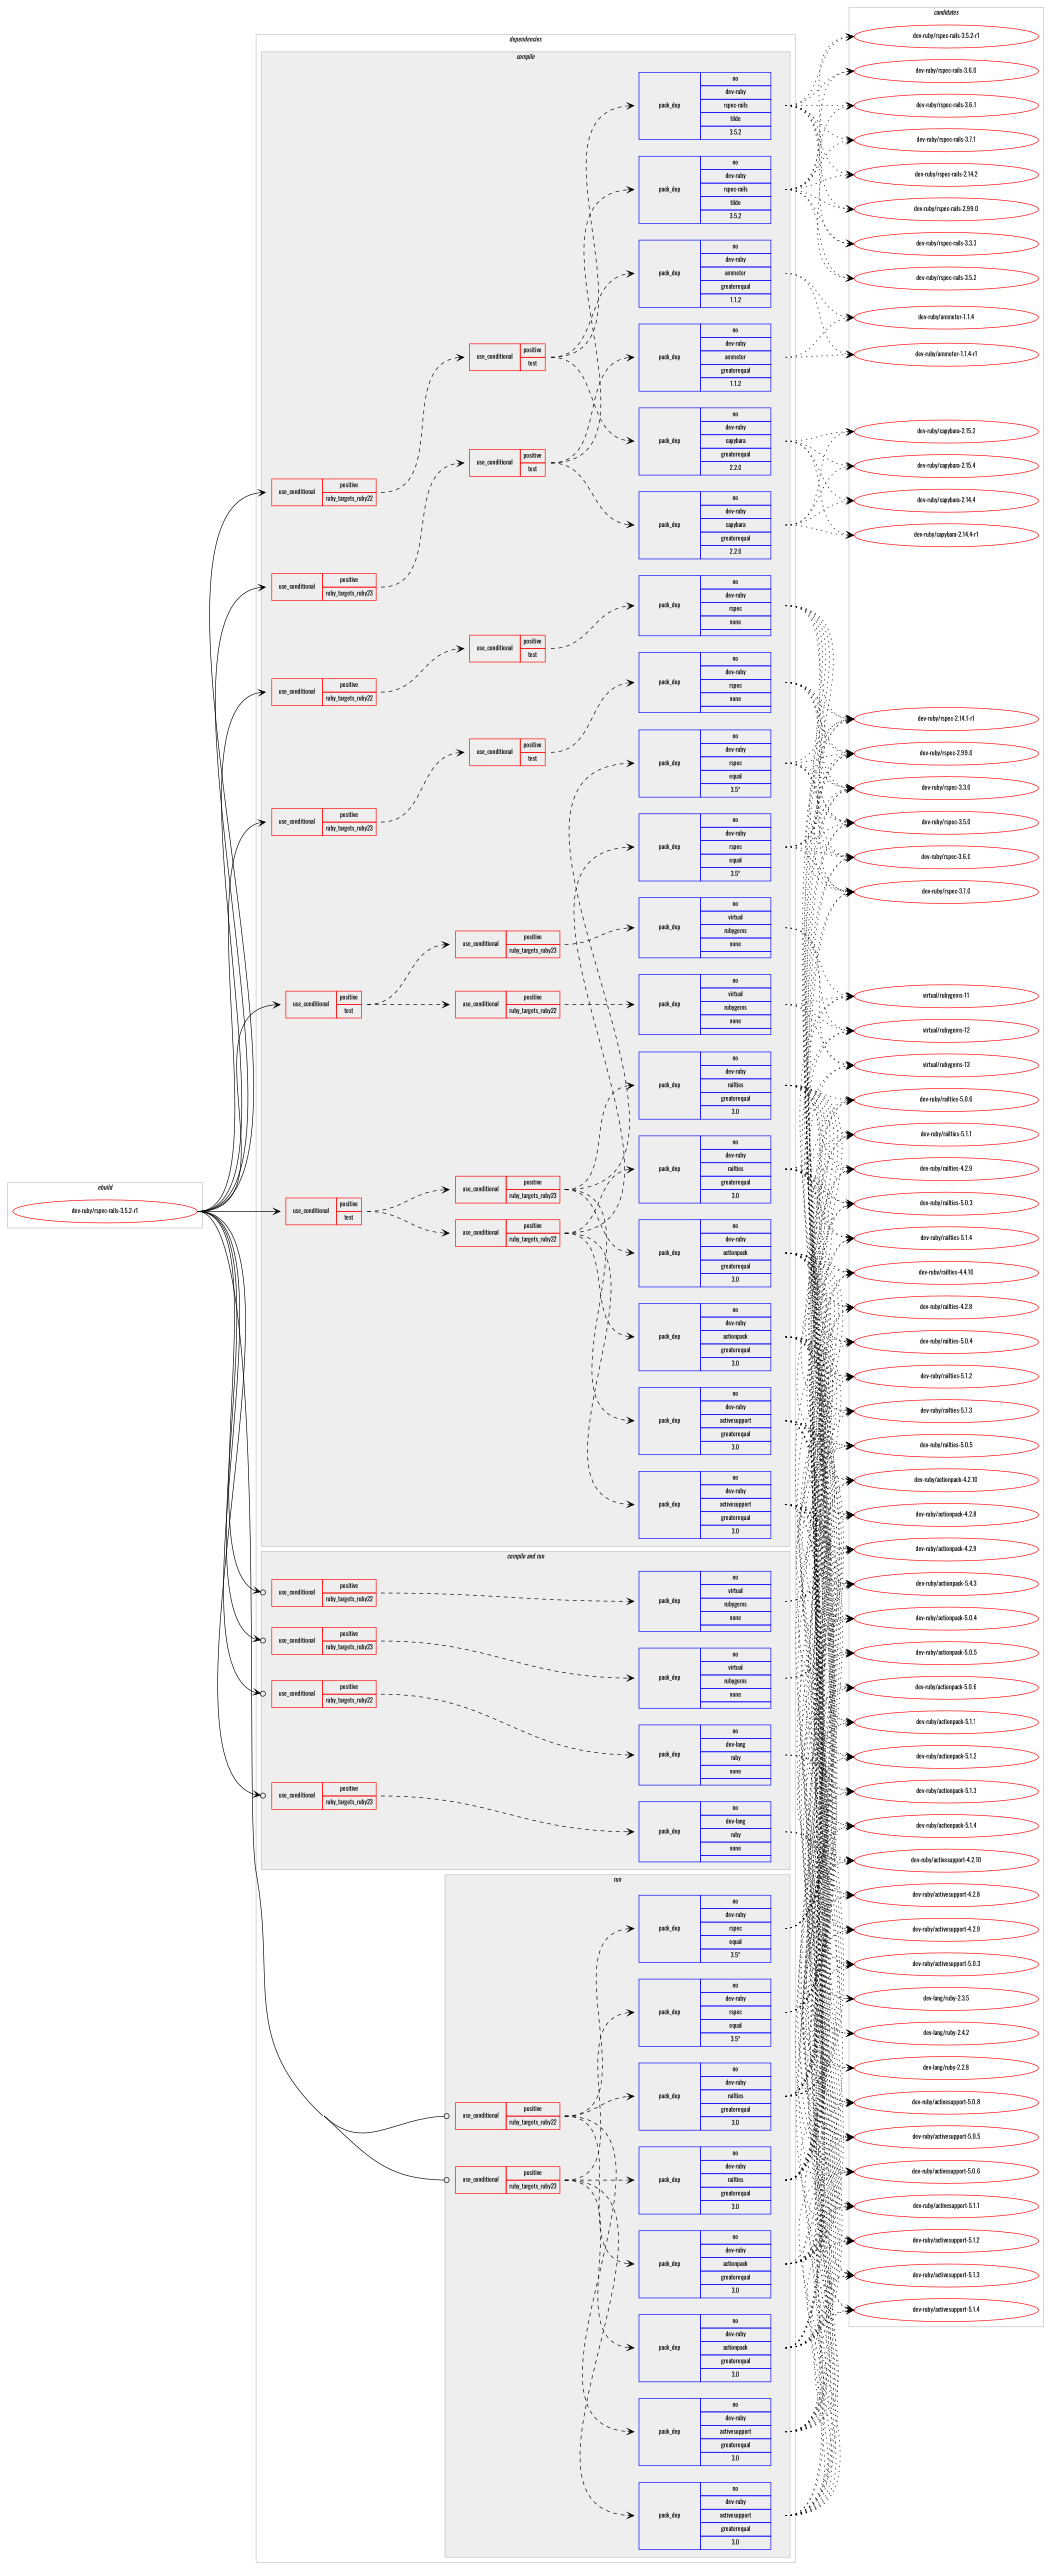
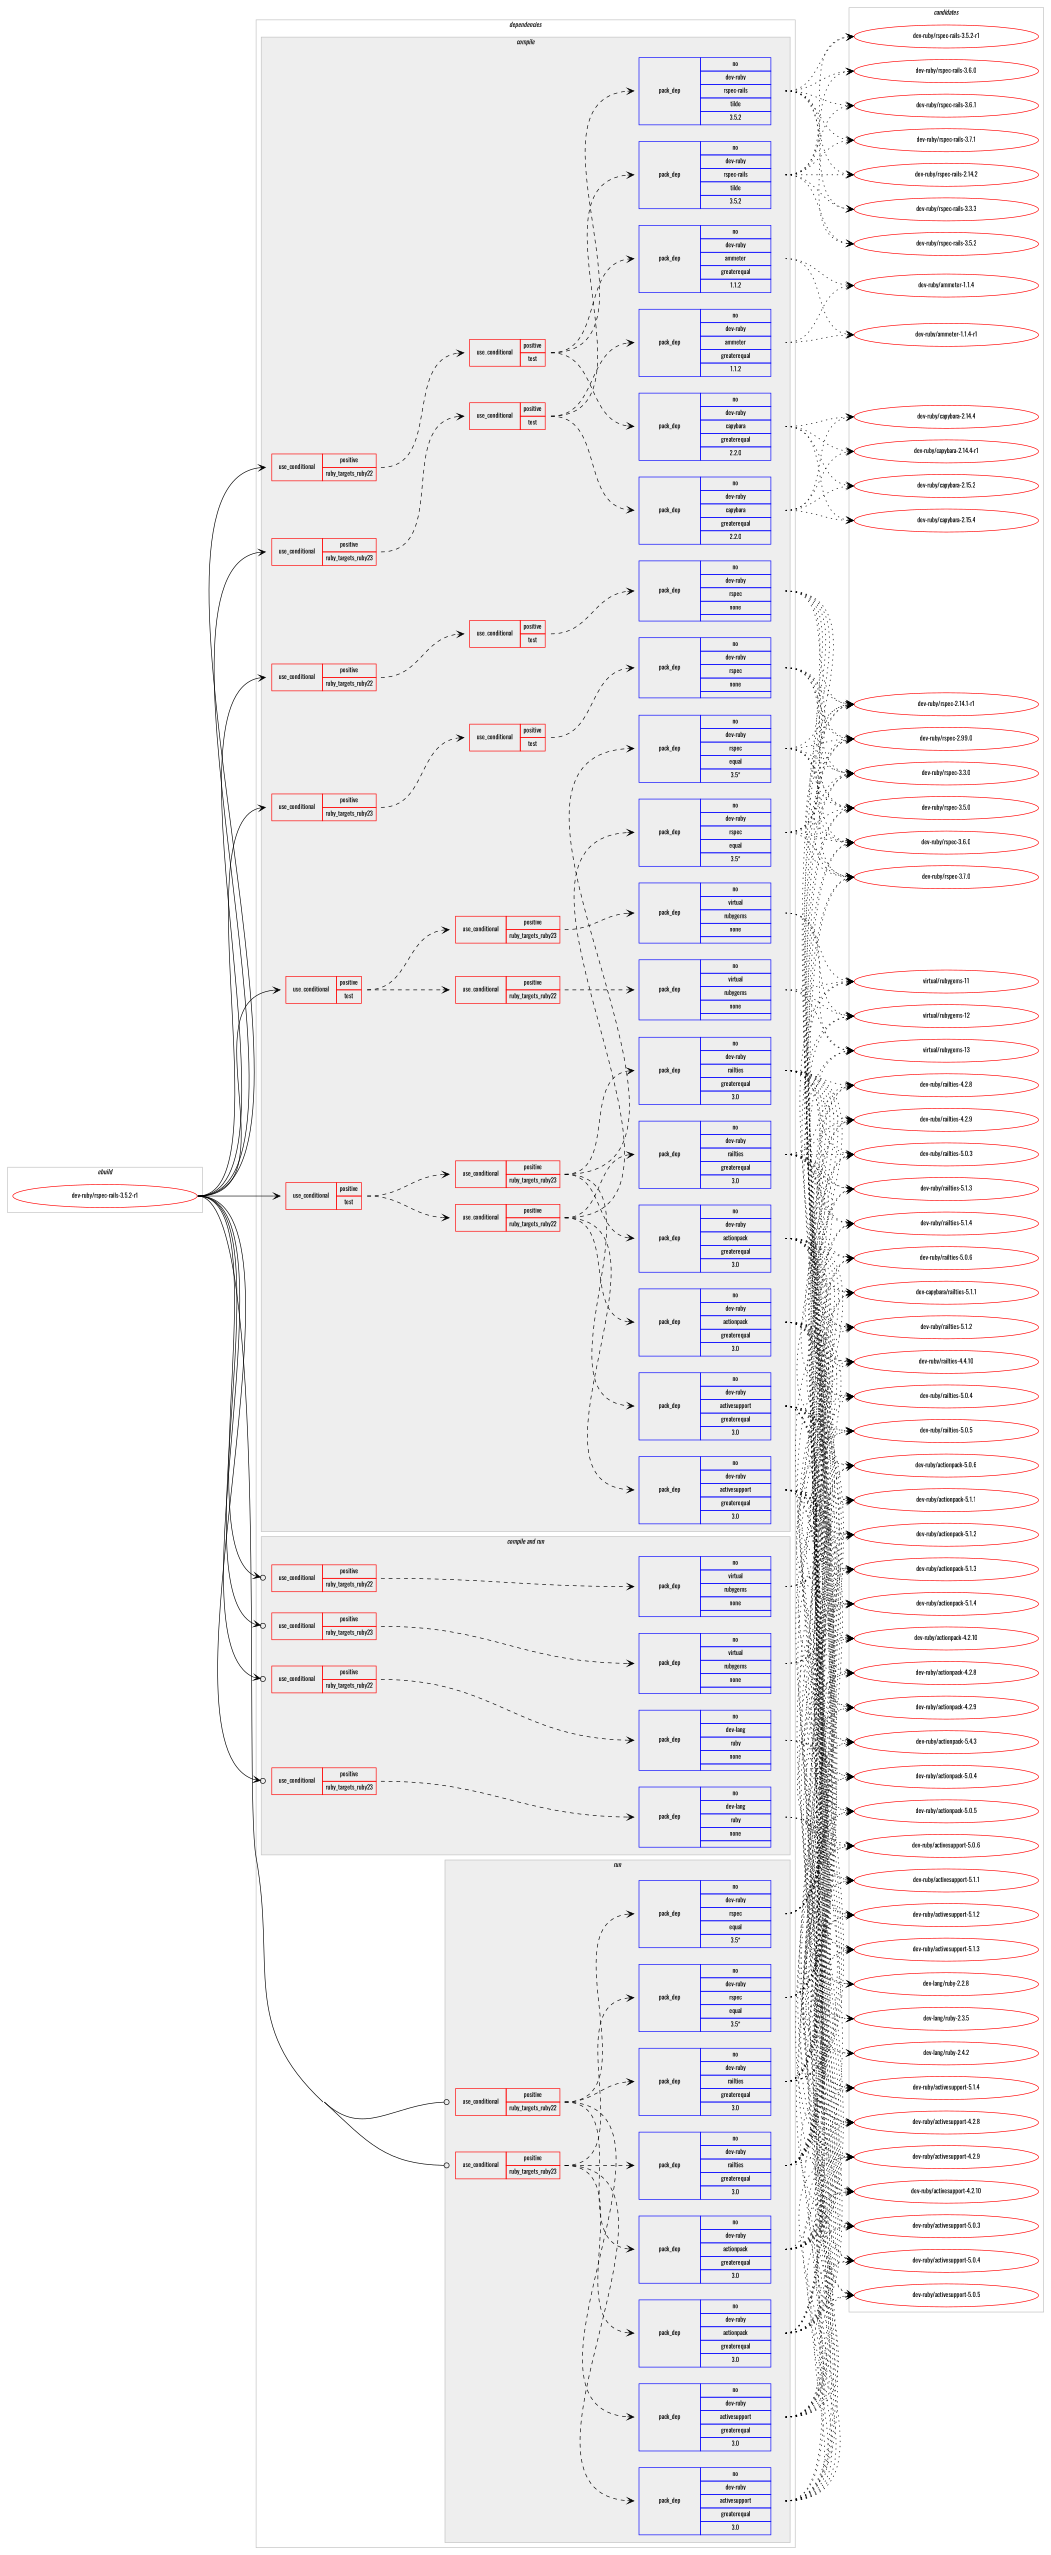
node "dev-ruby/rspec-rails-2.99.0": removed
node "dev-ruby/railties-5.1.1": label "dev-ruby/railties-5.1.1" -> "dev-capybara/railties-5.1.1"
node "dev-ruby/railties-5.7.3": label "dev-ruby/railties-5.7.3" -> "dev-ruby/railties-5.1.3"
node "dev-ruby/activesupport-5.0.8": label "dev-ruby/activesupport-5.0.8" -> "dev-ruby/activesupport-5.0.4"
